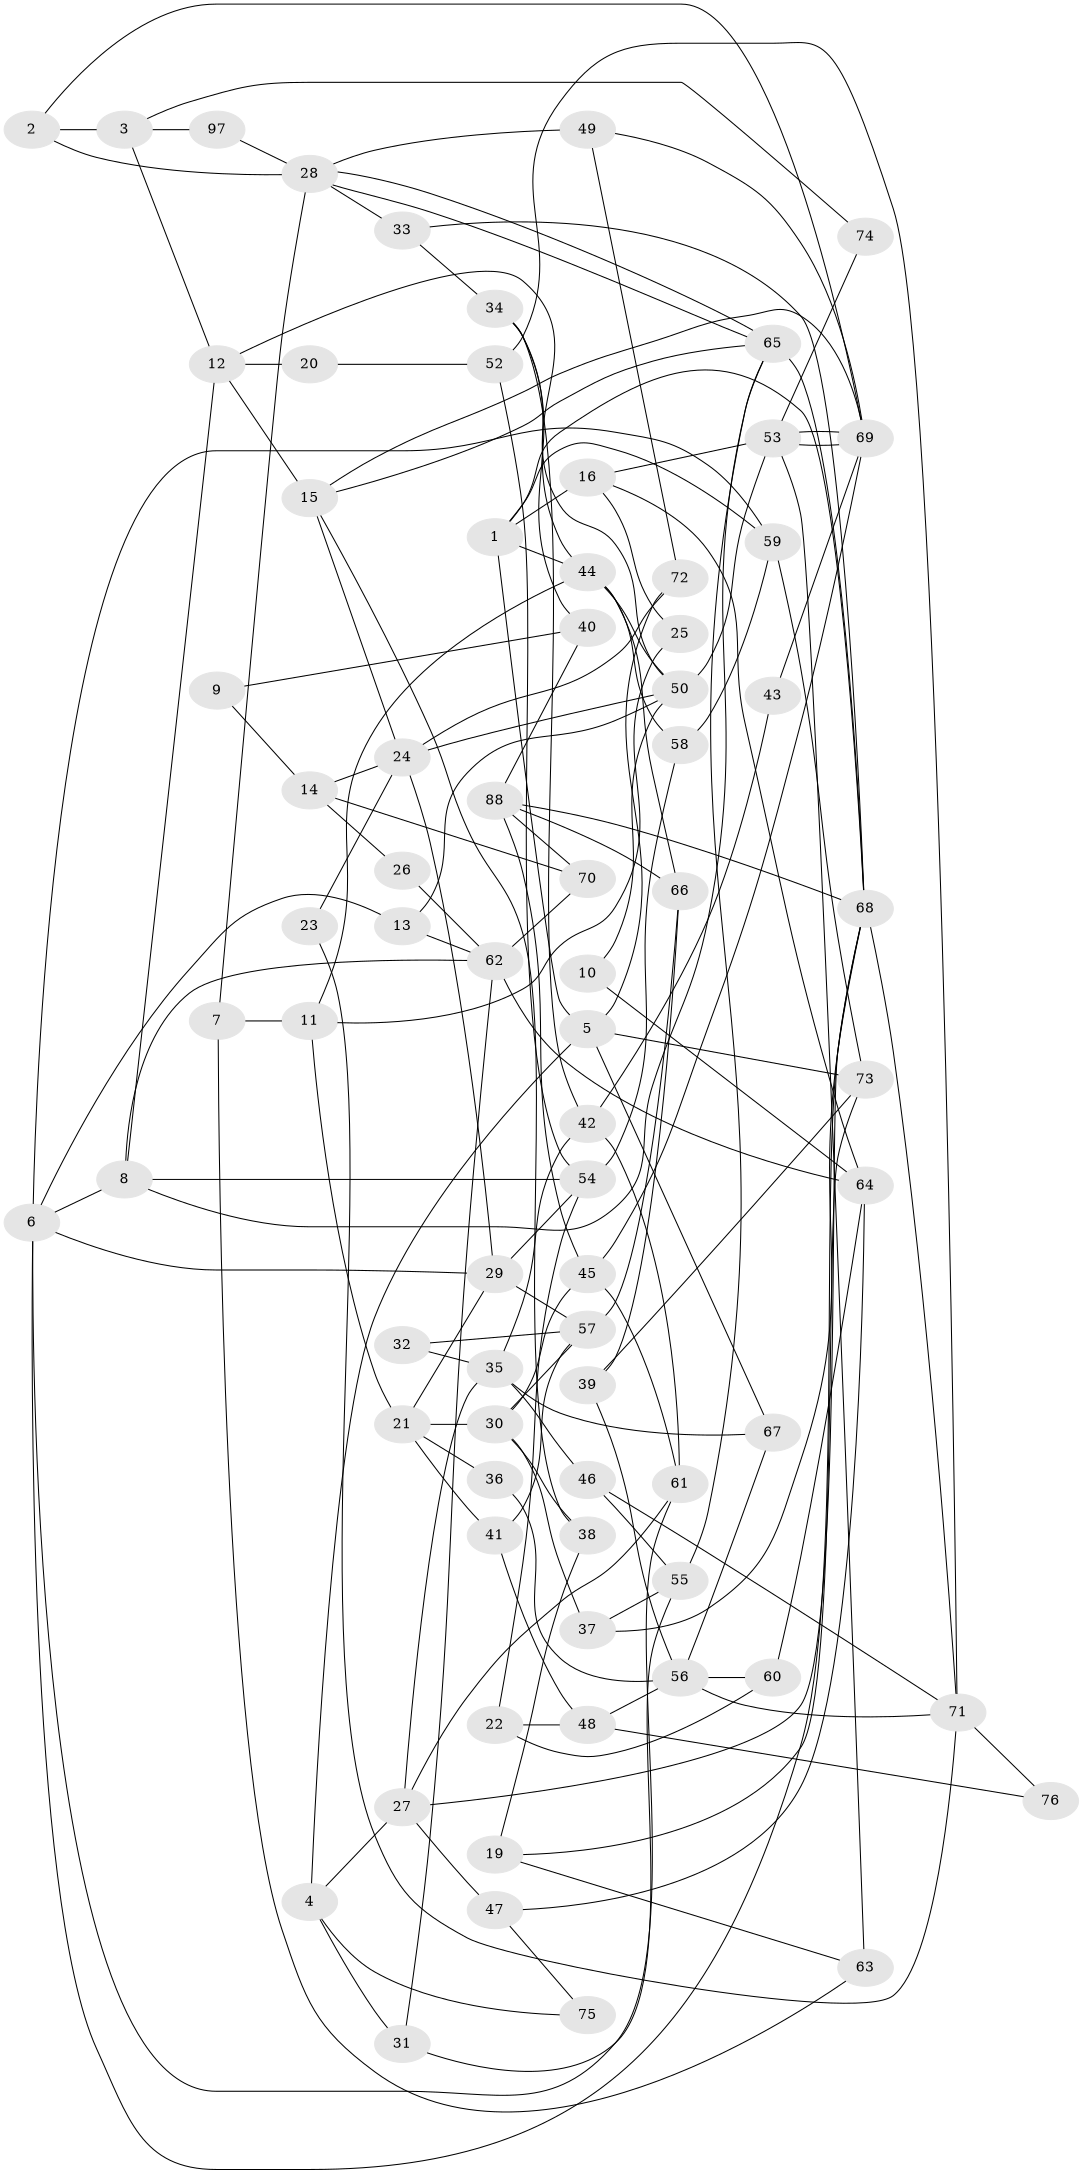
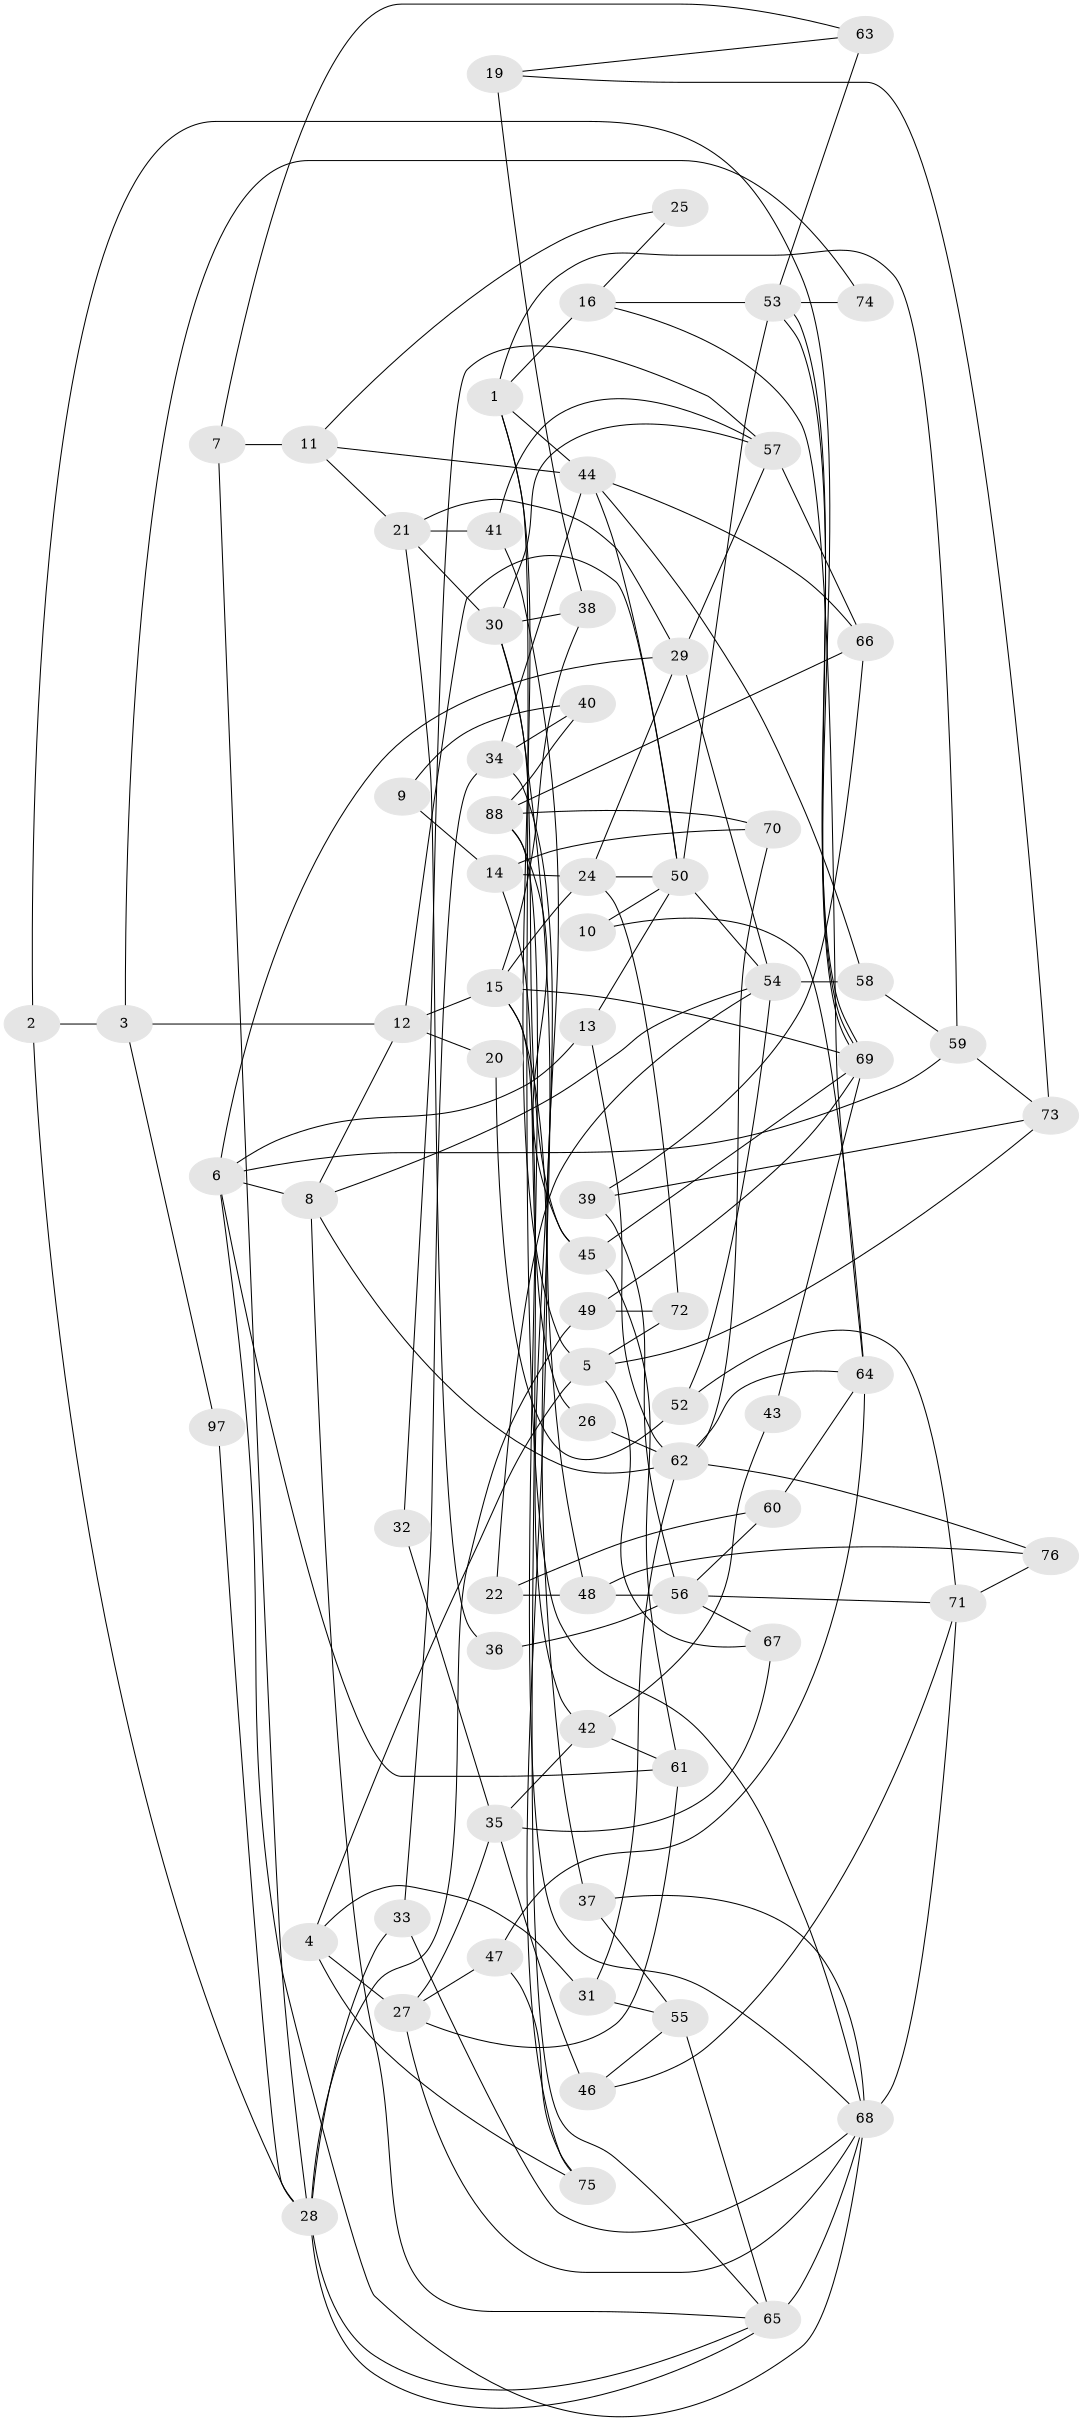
node "23": removed
edge "50" -- "54": added
edge "62" -- "76": added
edge "15" -- "75": added
